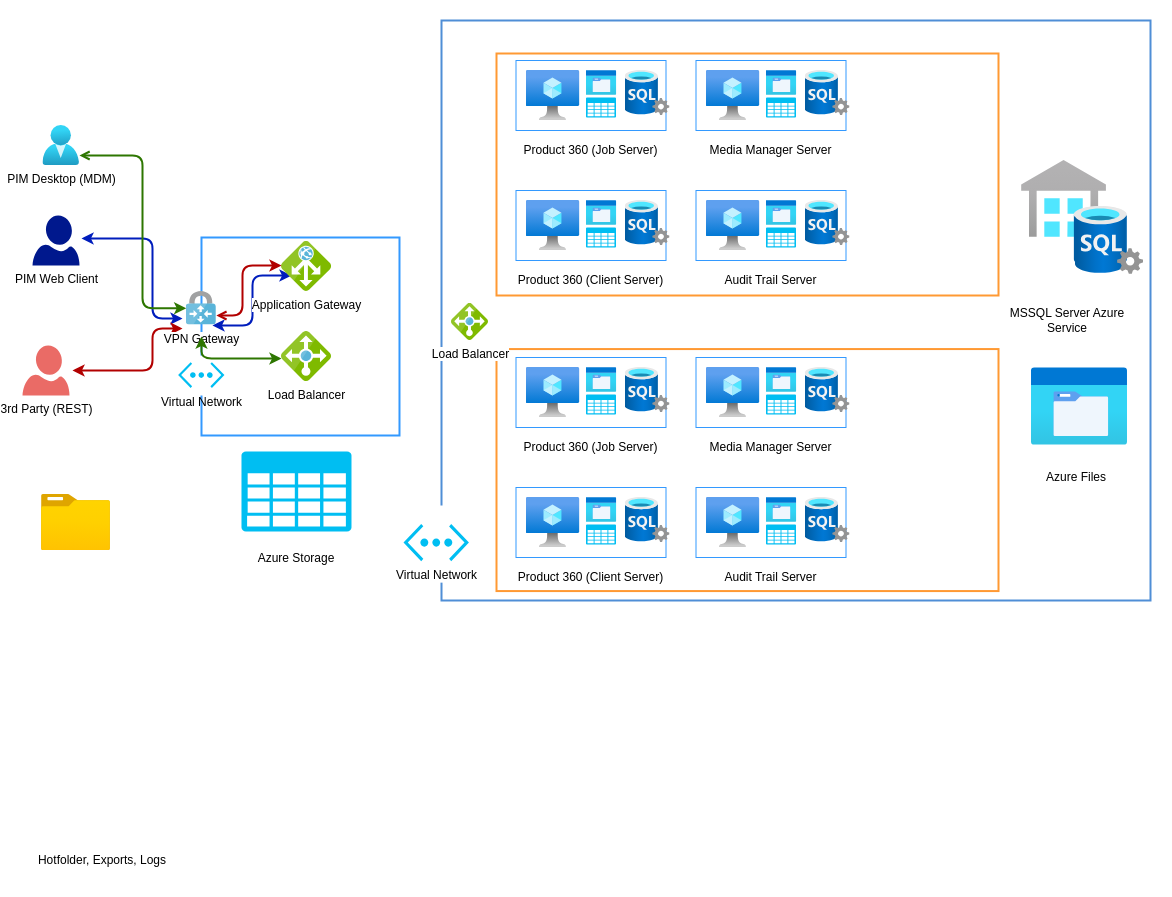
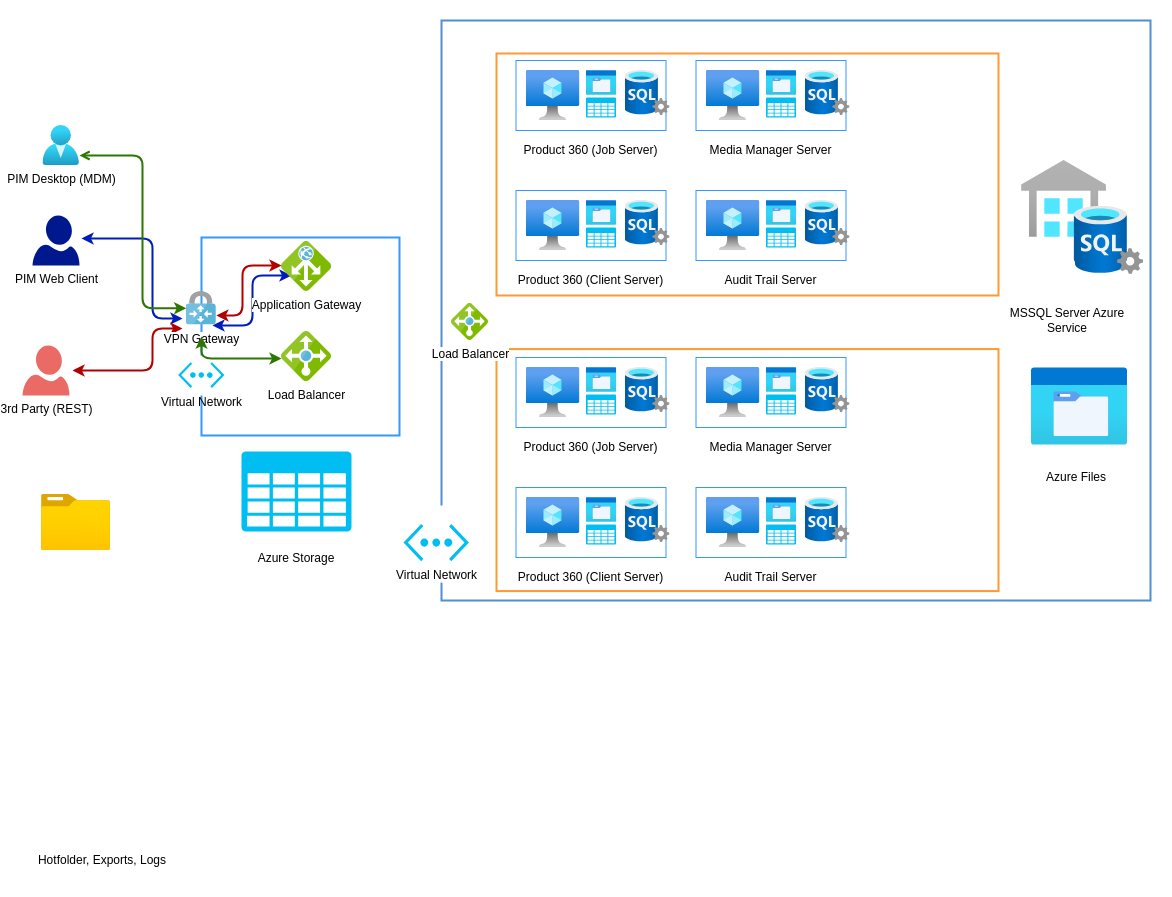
edge "Application Gateway" -- "VPN Gateway": arrowhead open -> classic
